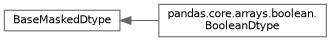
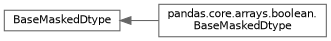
node "pandas.core.arrays.boolean. BooleanDtype": label "pandas.core.arrays.boolean. BooleanDtype" -> "pandas.core.arrays.boolean. BaseMaskedDtype"
